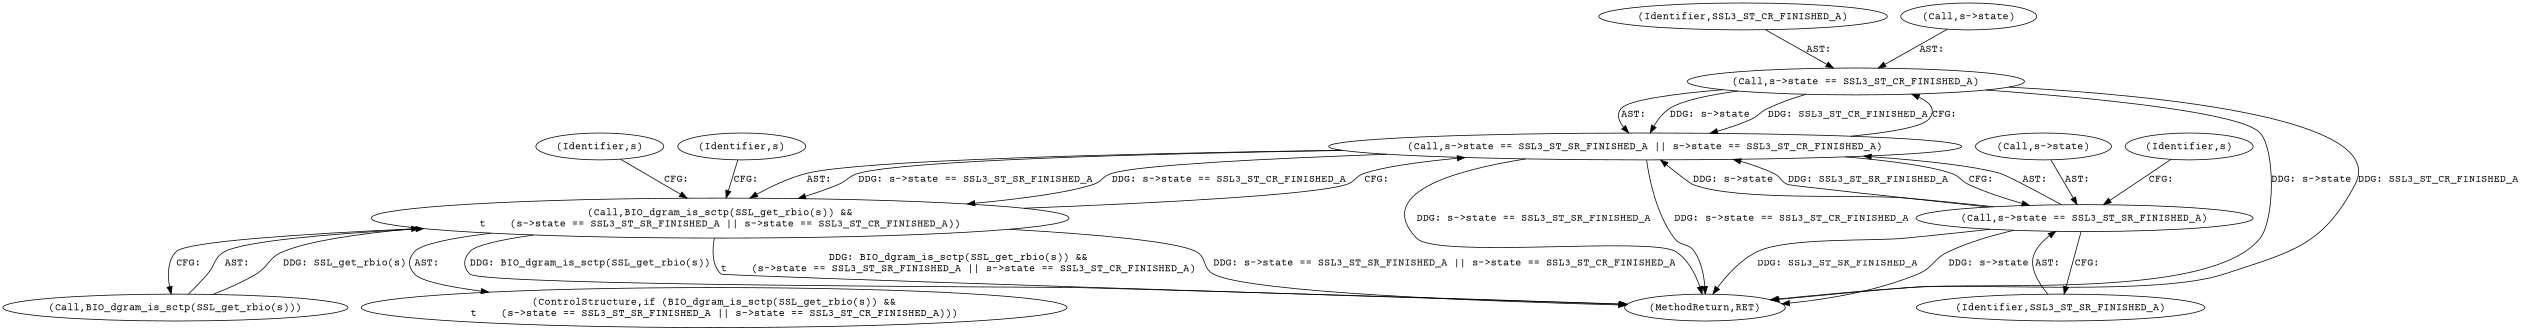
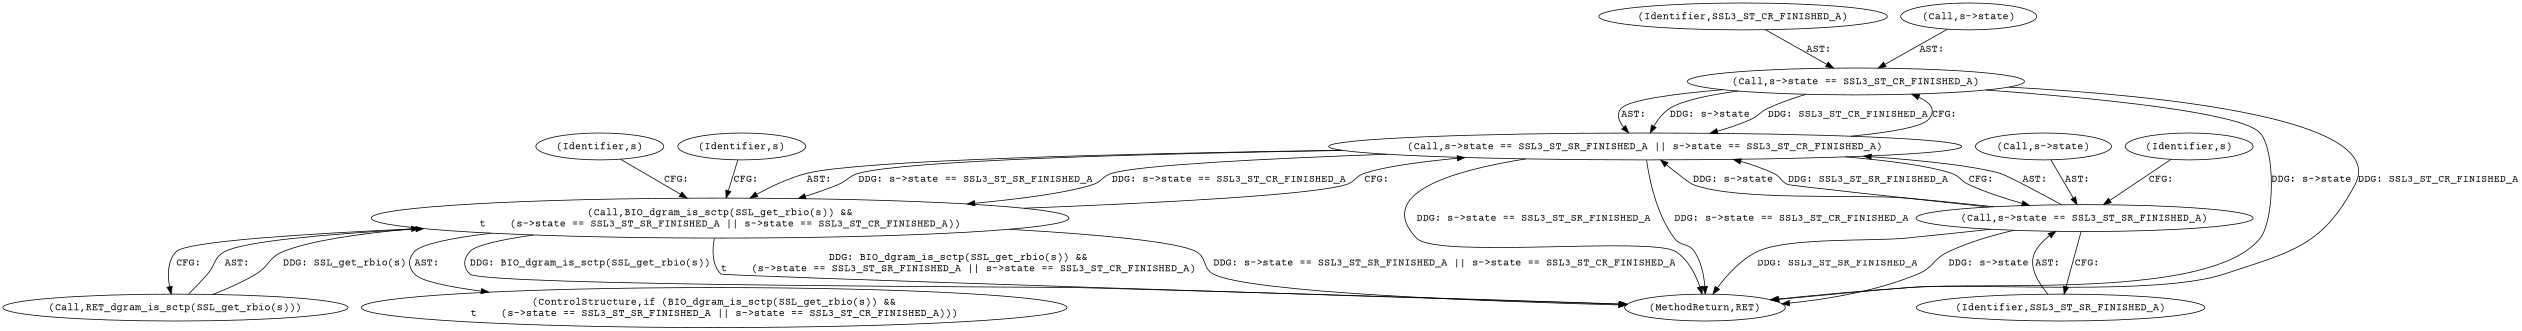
node "(Call,BIO_dgram_is_sctp(SSL_get_rbio(s)))": label "(Call,BIO_dgram_is_sctp(SSL_get_rbio(s)))" -> "(Call,RET_dgram_is_sctp(SSL_get_rbio(s)))"
